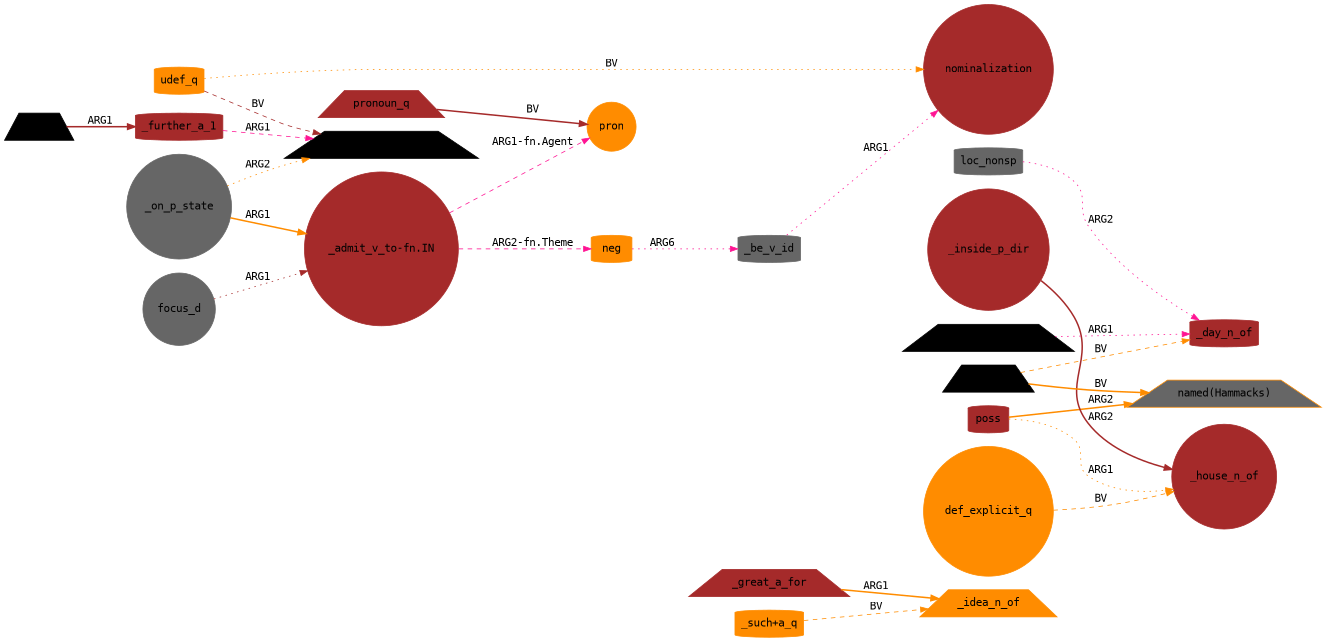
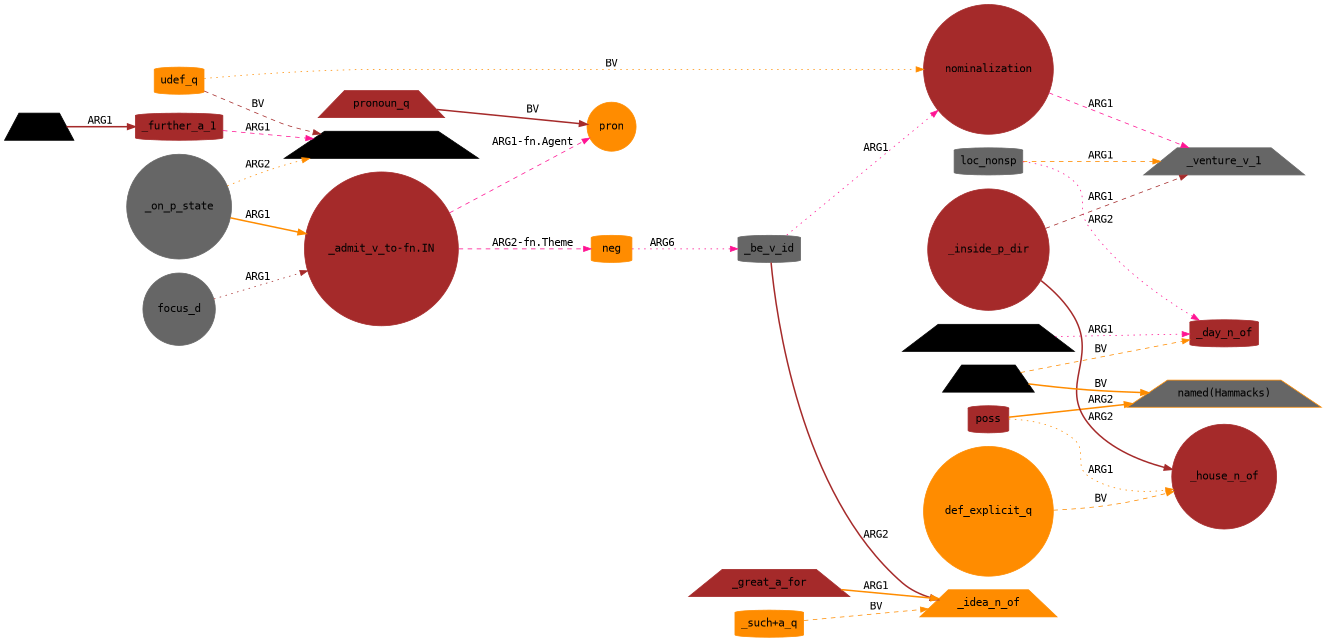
node "_venture_v_1": added
edge "_be_v_id" -> "_idea_n_of": added, label "ARG2"
